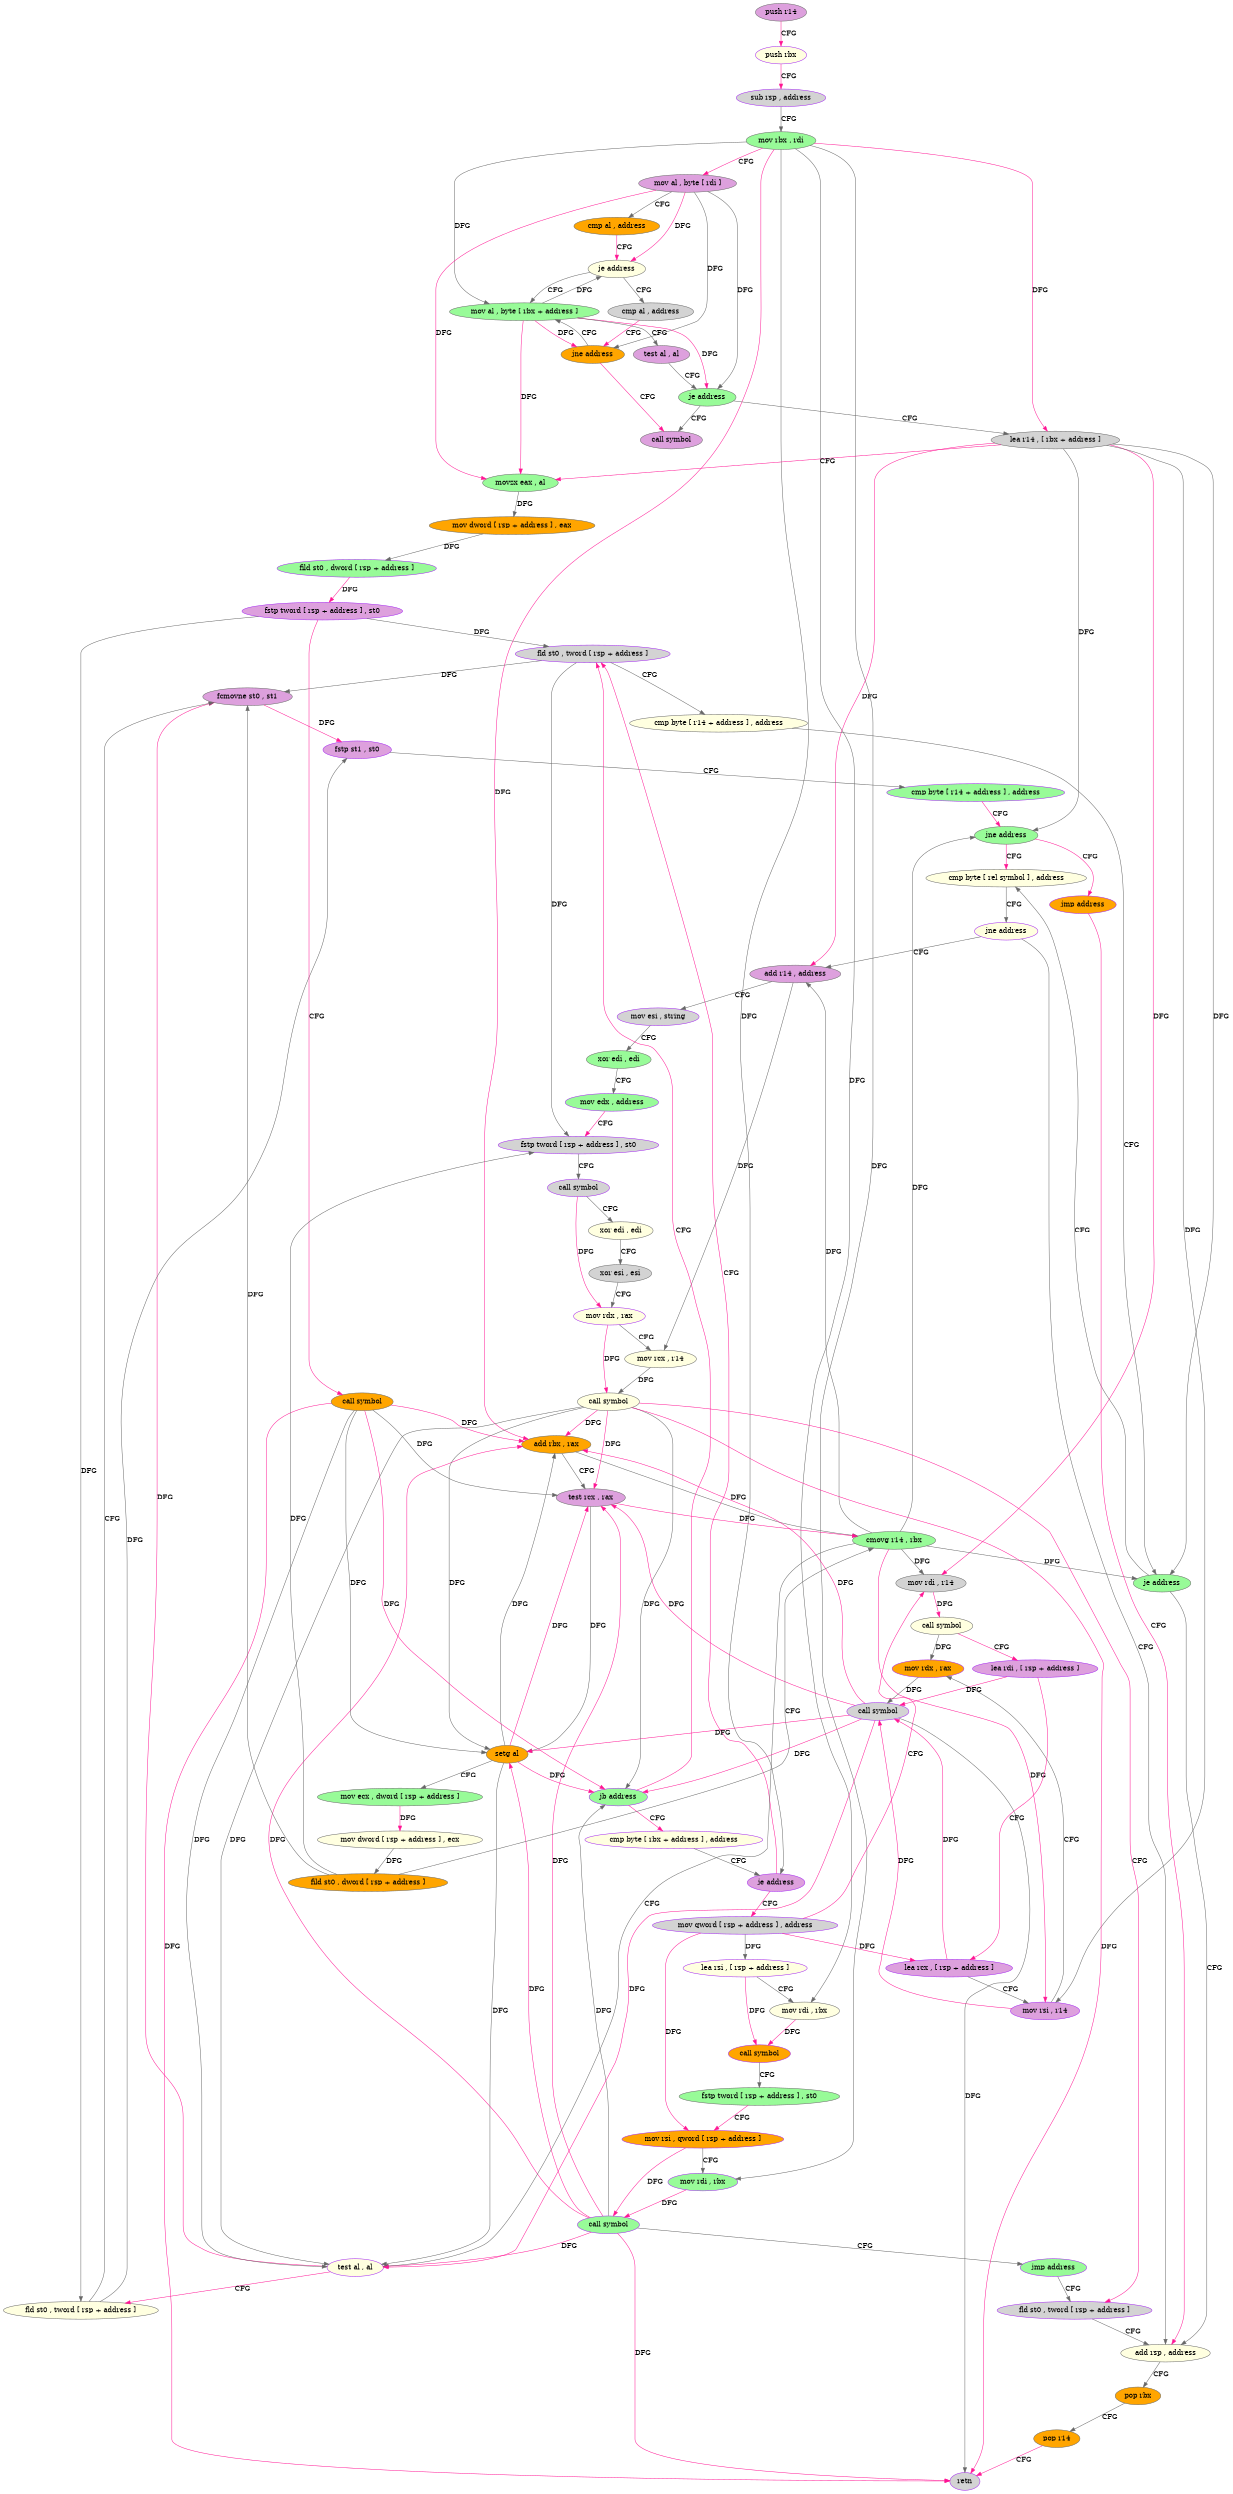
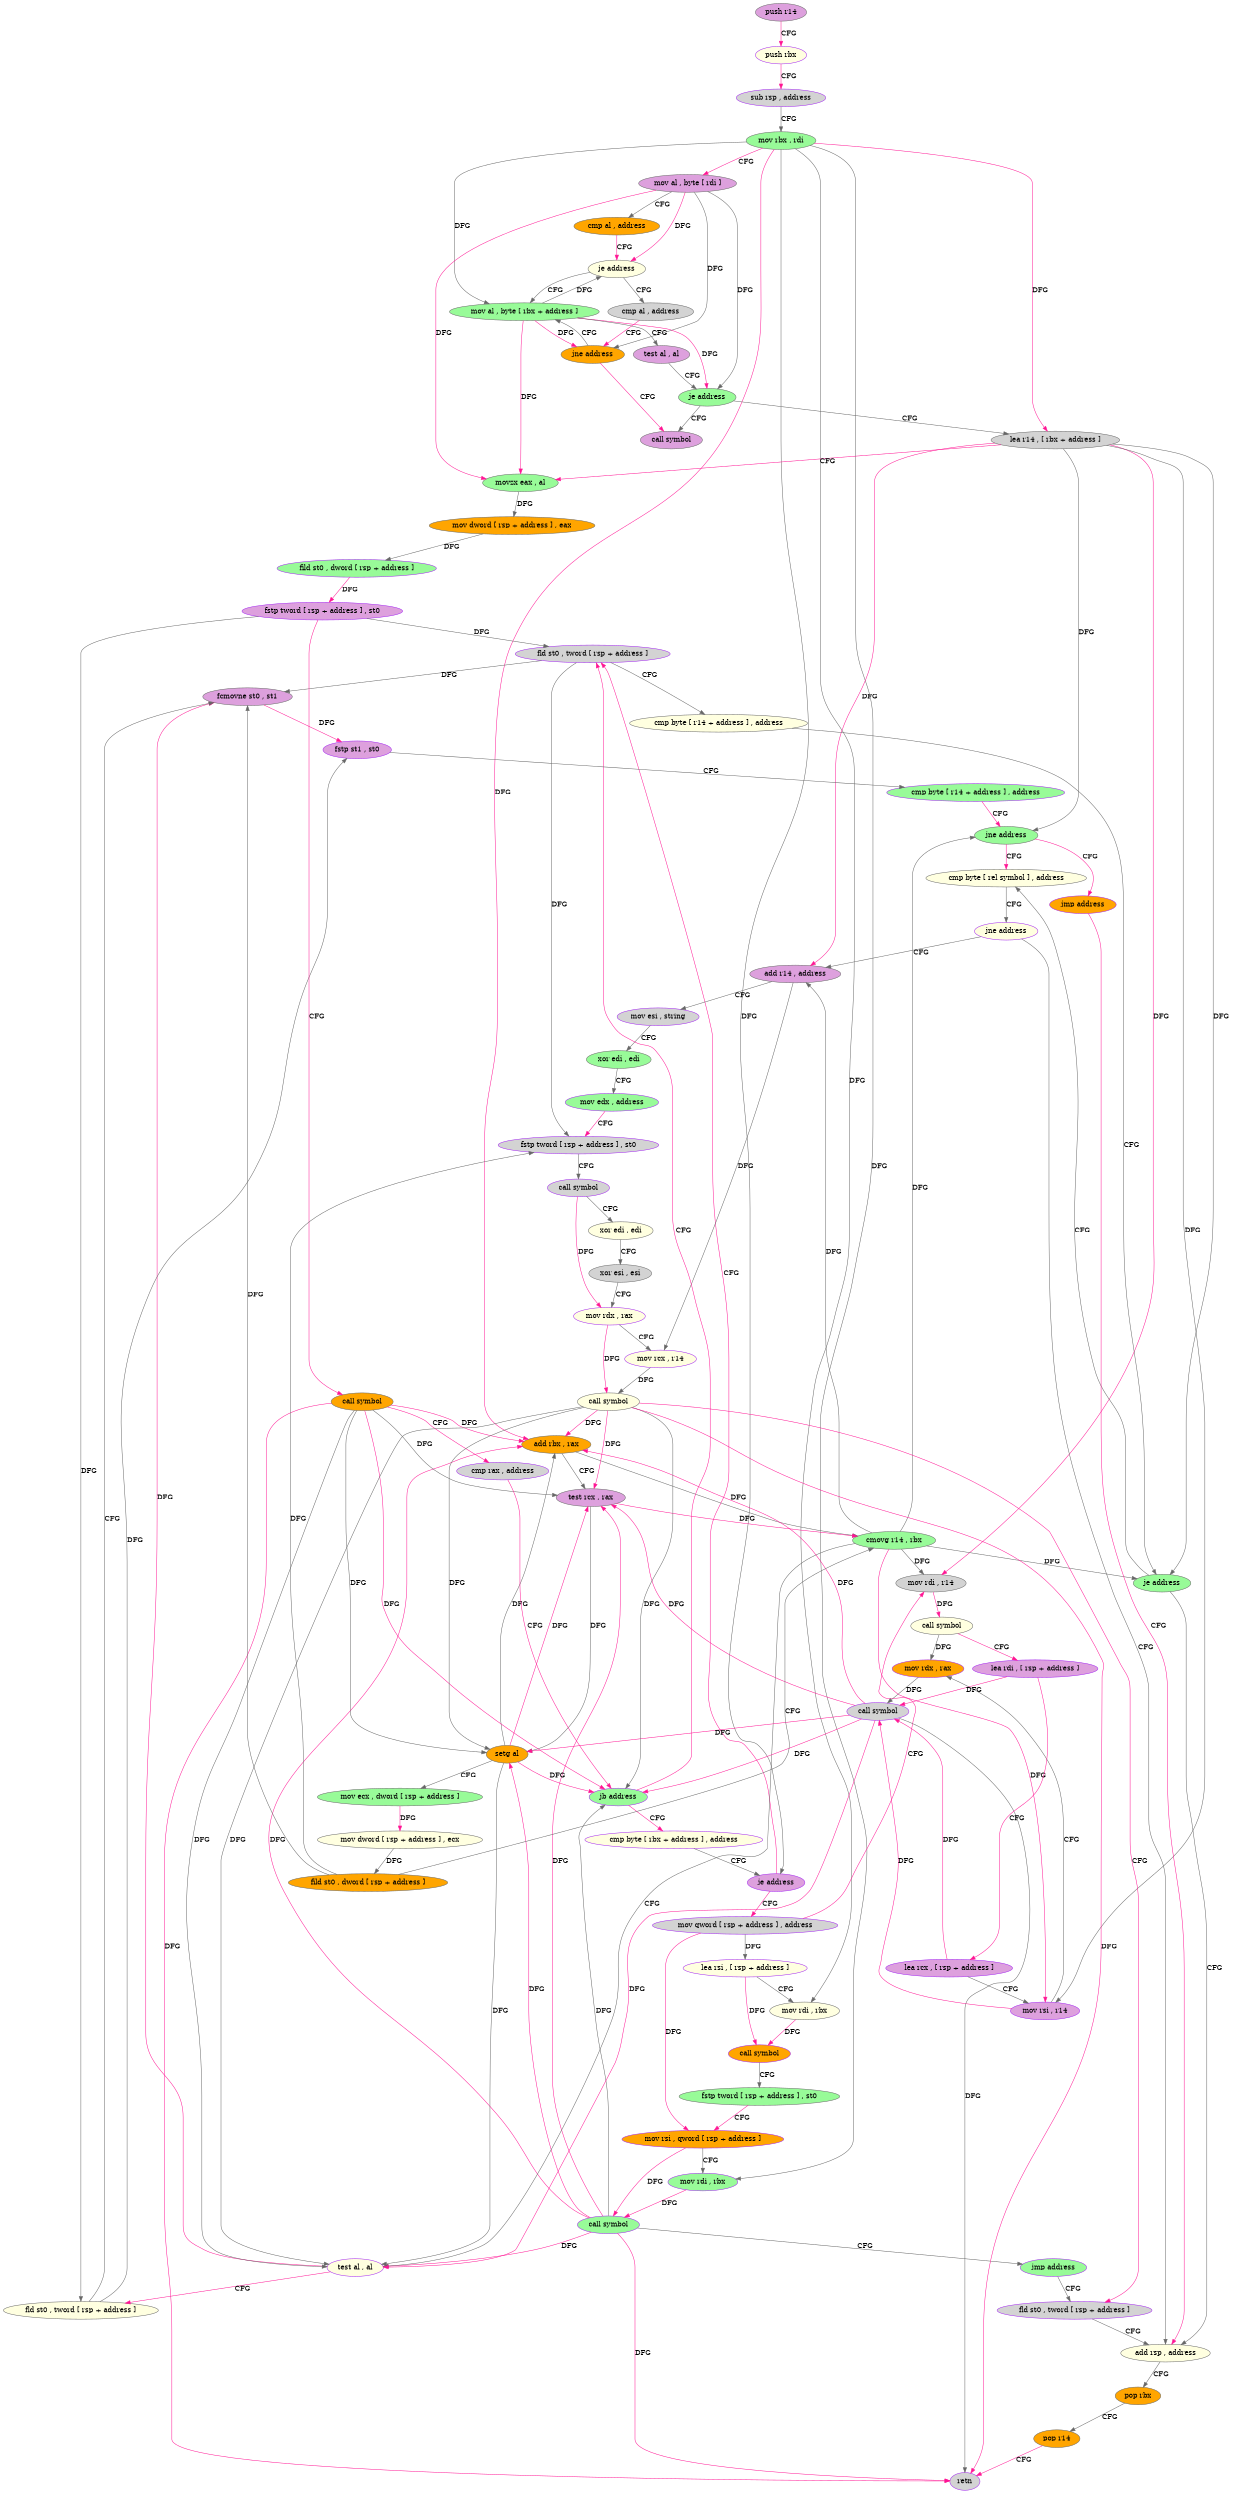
node "mov rcx , r14": color gray40 -> purple
node "cmp rax , address": added
edge "mov qword [ rsp + address ] , address" -> "lea rcx , [ rsp + address ]": removed, label "DFG"
